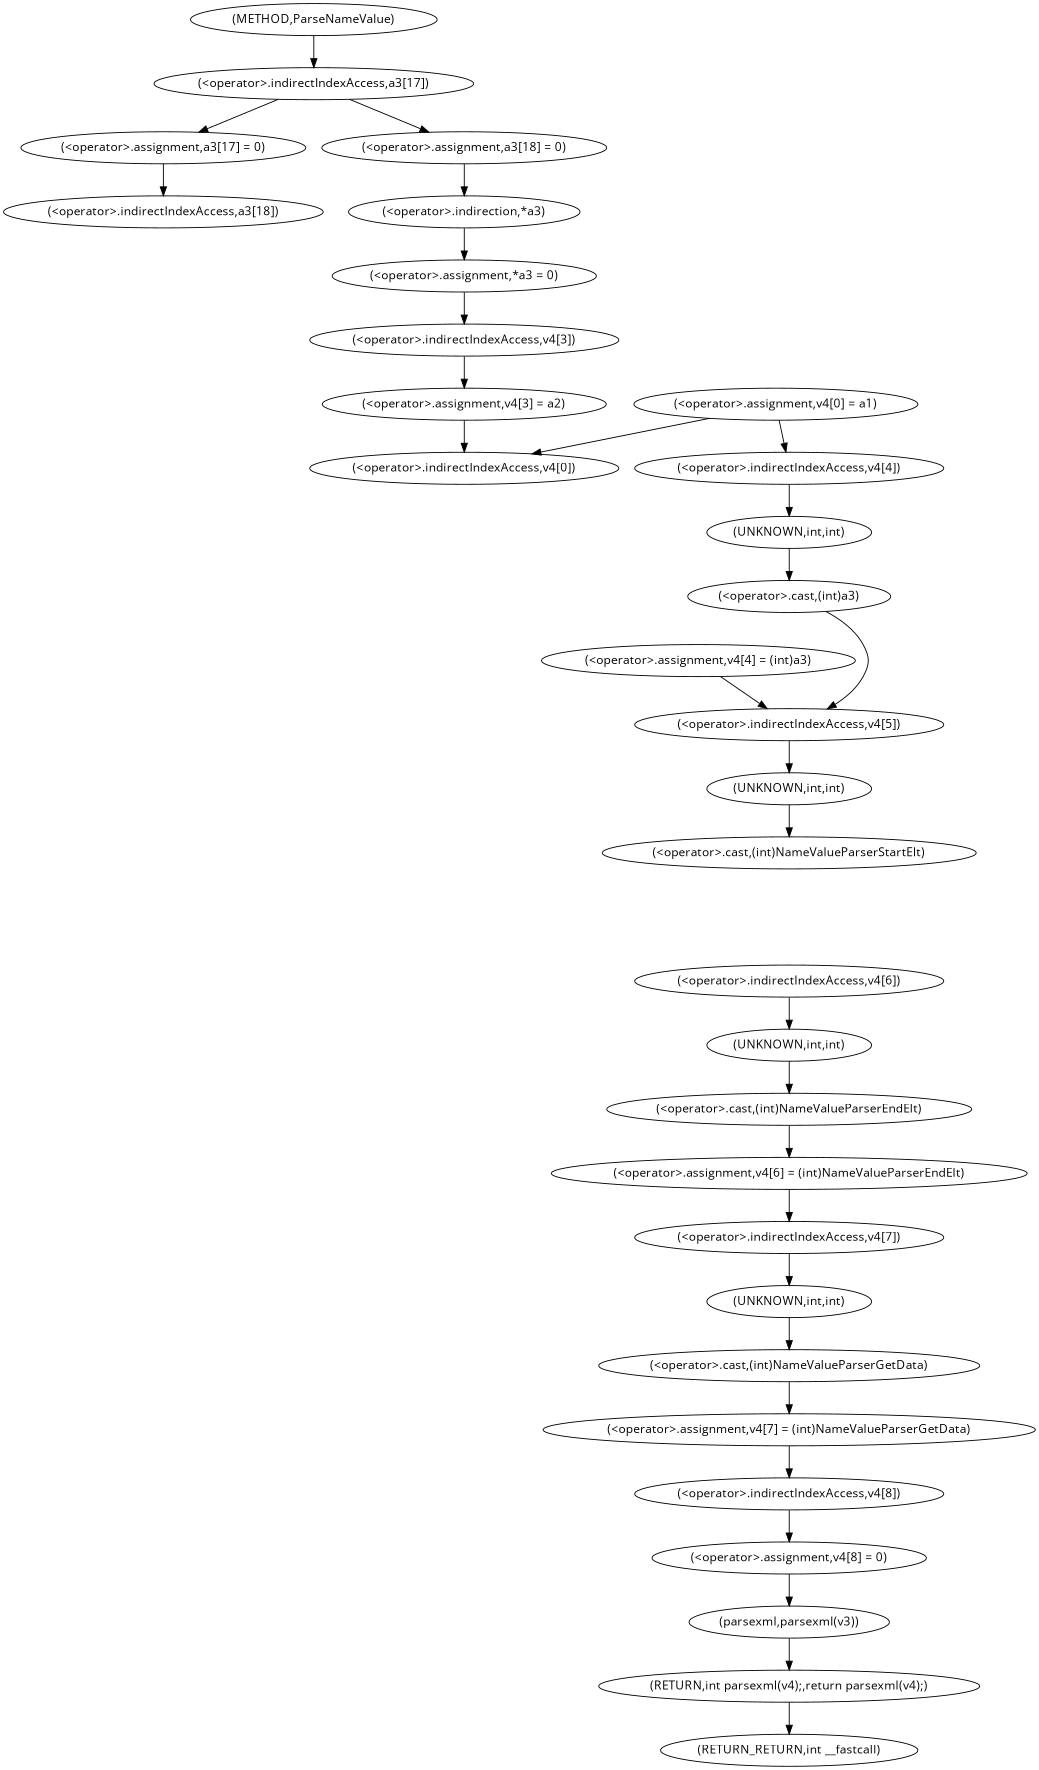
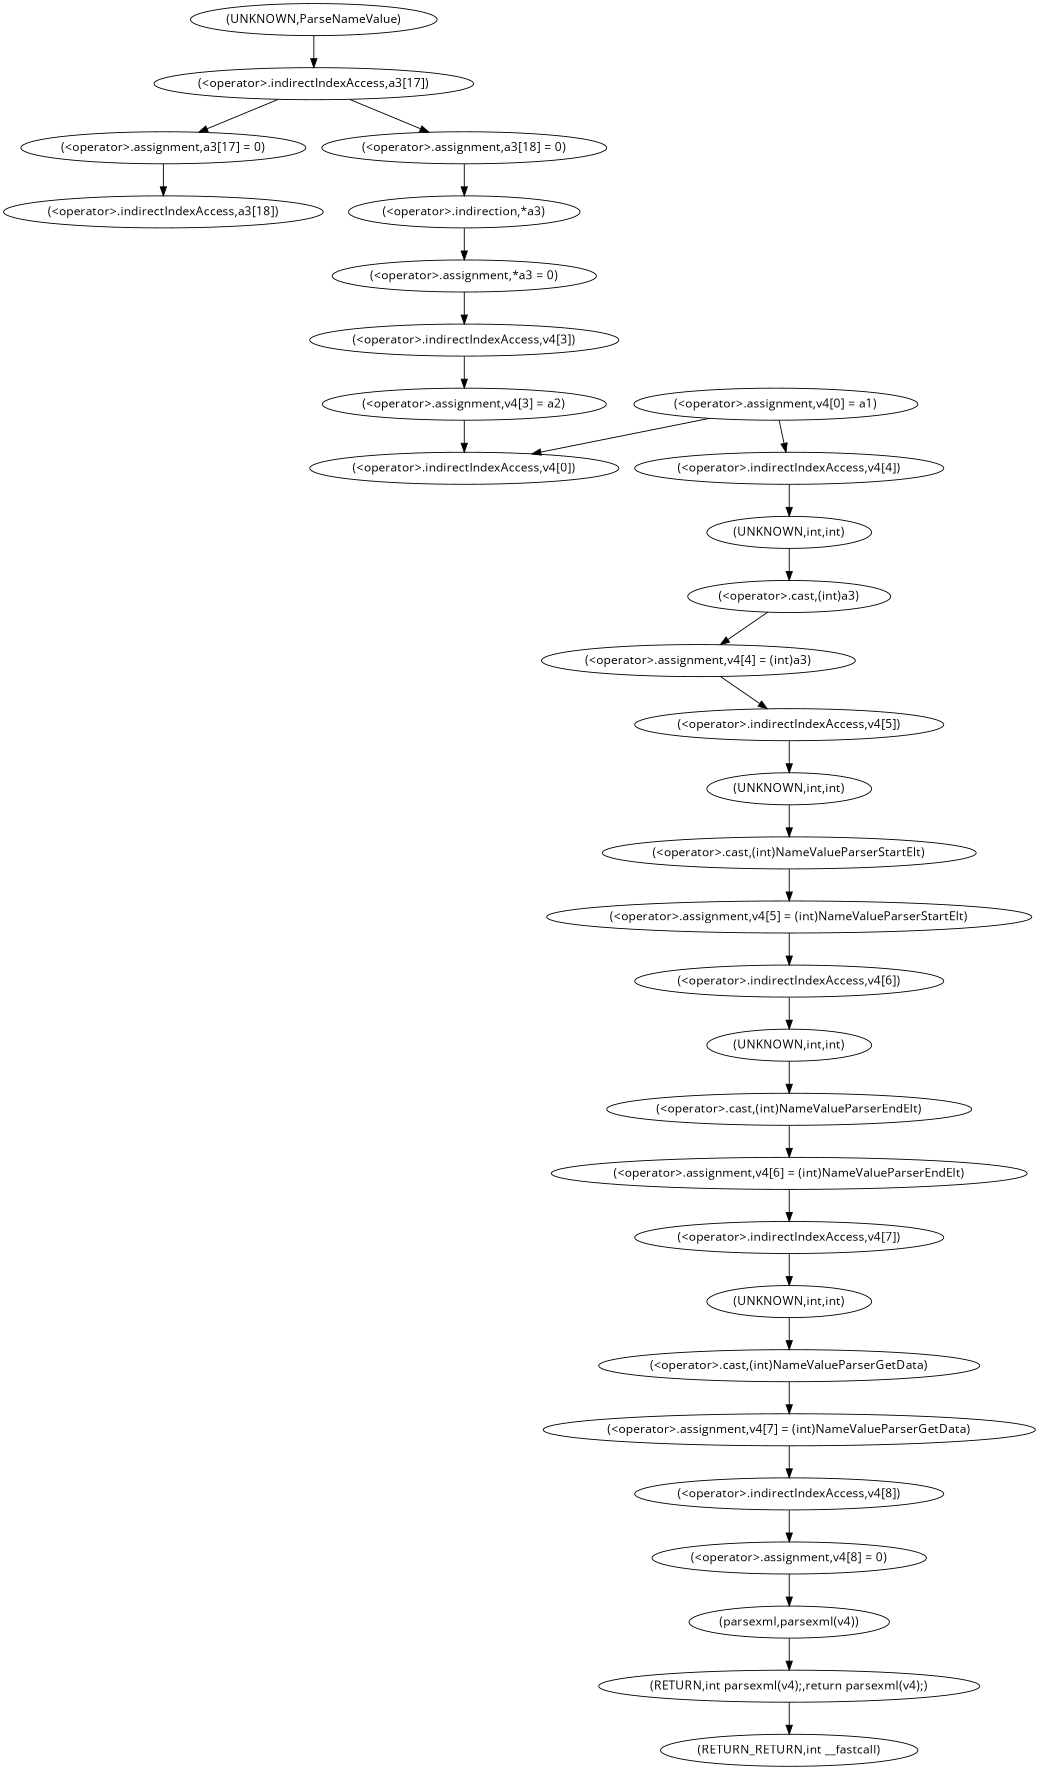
node "(METHOD,ParseNameValue)": label "(METHOD,ParseNameValue)" -> "(UNKNOWN,ParseNameValue)"
edge "(<operator>.cast,(int)a3)" -> "(<operator>.indirectIndexAccess,v4[5])": now "(<operator>.cast,(int)a3)" -> "(<operator>.assignment,v4[4] = (int)a3)"
node "(<operator>.assignment,v4[5] = (int)NameValueParserStartElt)": added
node "(parsexml,parsexml(v3))": label "(parsexml,parsexml(v3))" -> "(parsexml,parsexml(v4))"
